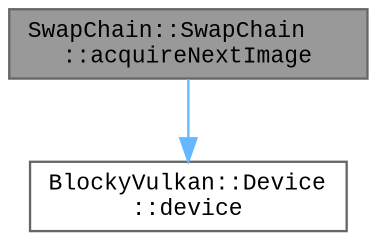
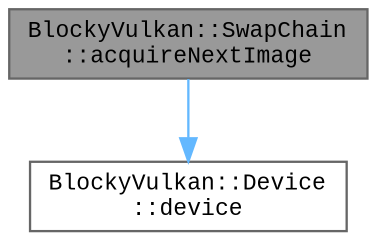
node "SwapChain::SwapChain ::acquireNextImage": label "SwapChain::SwapChain ::acquireNextImage" -> "BlockyVulkan::SwapChain ::acquireNextImage"
